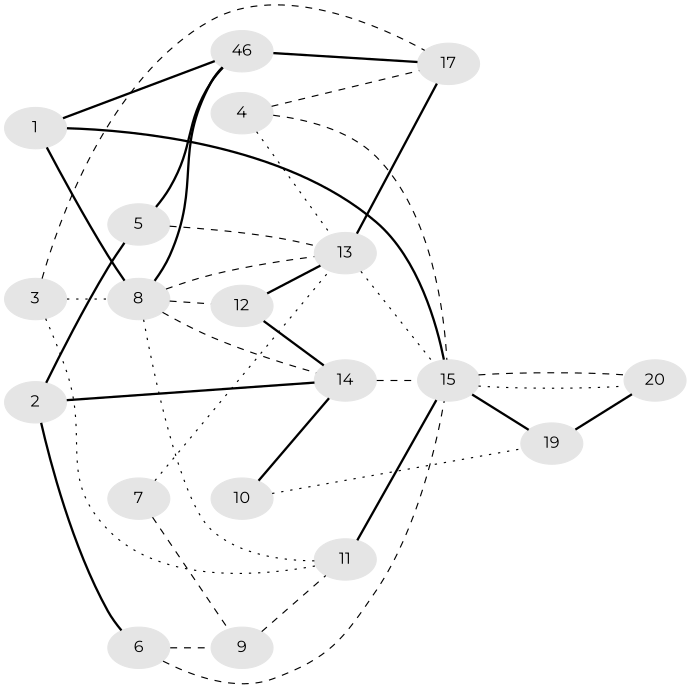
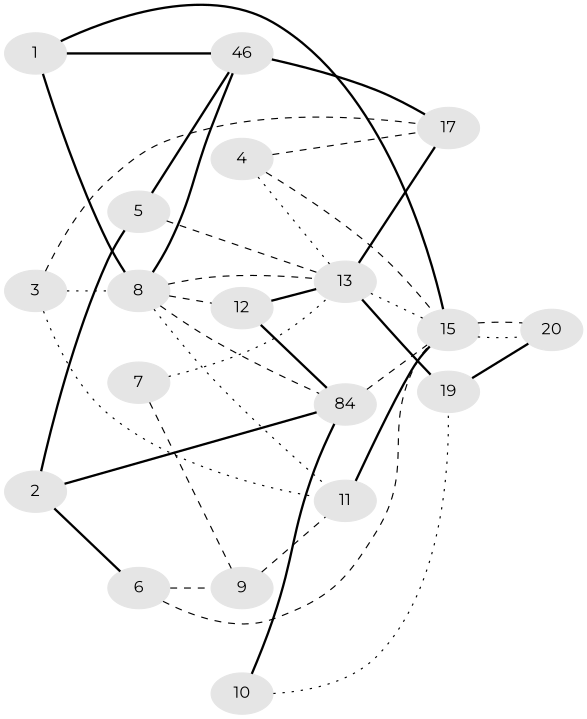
node "14": label "14" -> "84"
edge "15" -- "19": now "13" -- "19"
